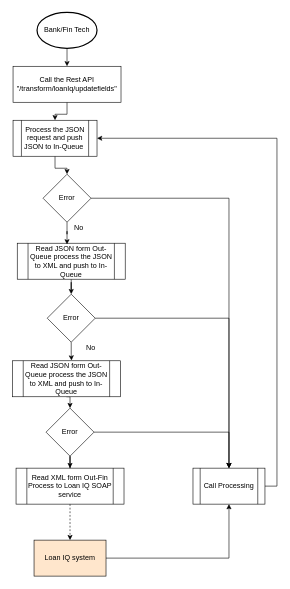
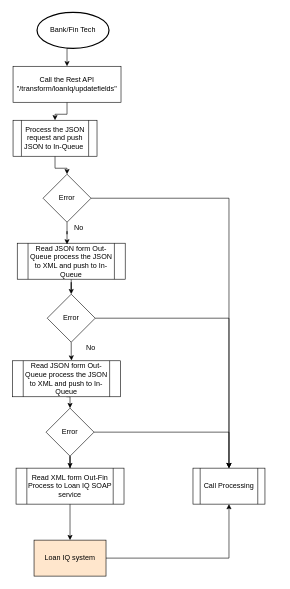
node "Bank/Fin Tech": size 60x36 -> 72x36
edge "Call Processing" -> "Process the JSON request and push JSON to In-Queue": removed
edge "Read XML form Out-Fin Process to Loan IQ SOAP service" -> "Loan IQ system": style dashed -> solid
